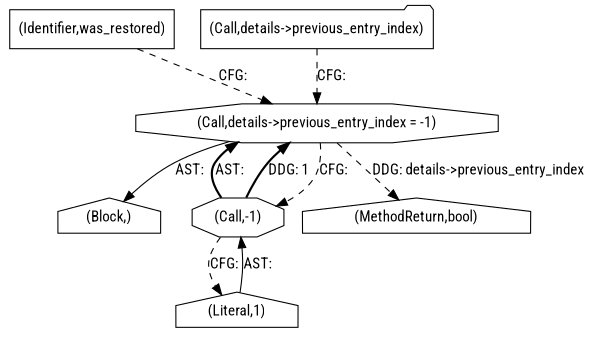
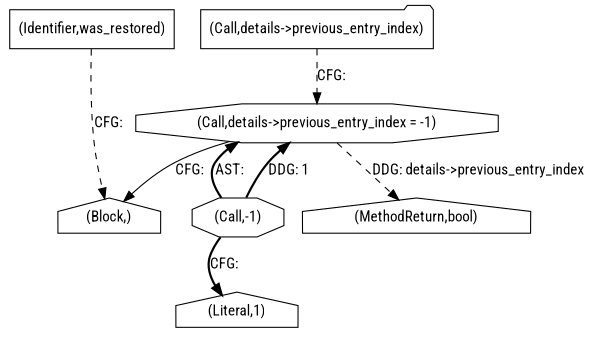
edge "(Identifier,was_restored)" -> "(Call,details->previous_entry_index = -1)": now "(Identifier,was_restored)" -> "(Block,)"
edge "(Call,details->previous_entry_index = -1)" -> "(Block,)": label "AST: " -> "CFG: "
edge "(Call,details->previous_entry_index = -1)" -> "(Call,-1)": removed, label "CFG:"
edge "(Call,-1)" -> "(Literal,1)": style dashed -> bold
edge "(Literal,1)" -> "(Call,-1)": removed, label "AST:"
